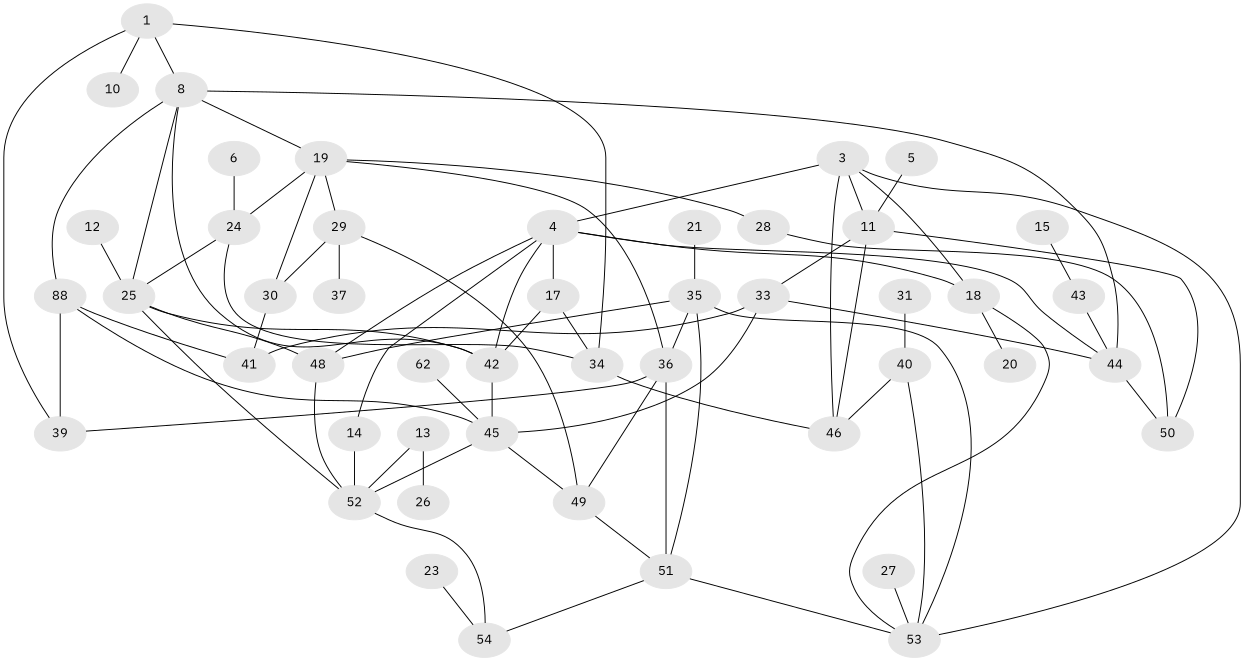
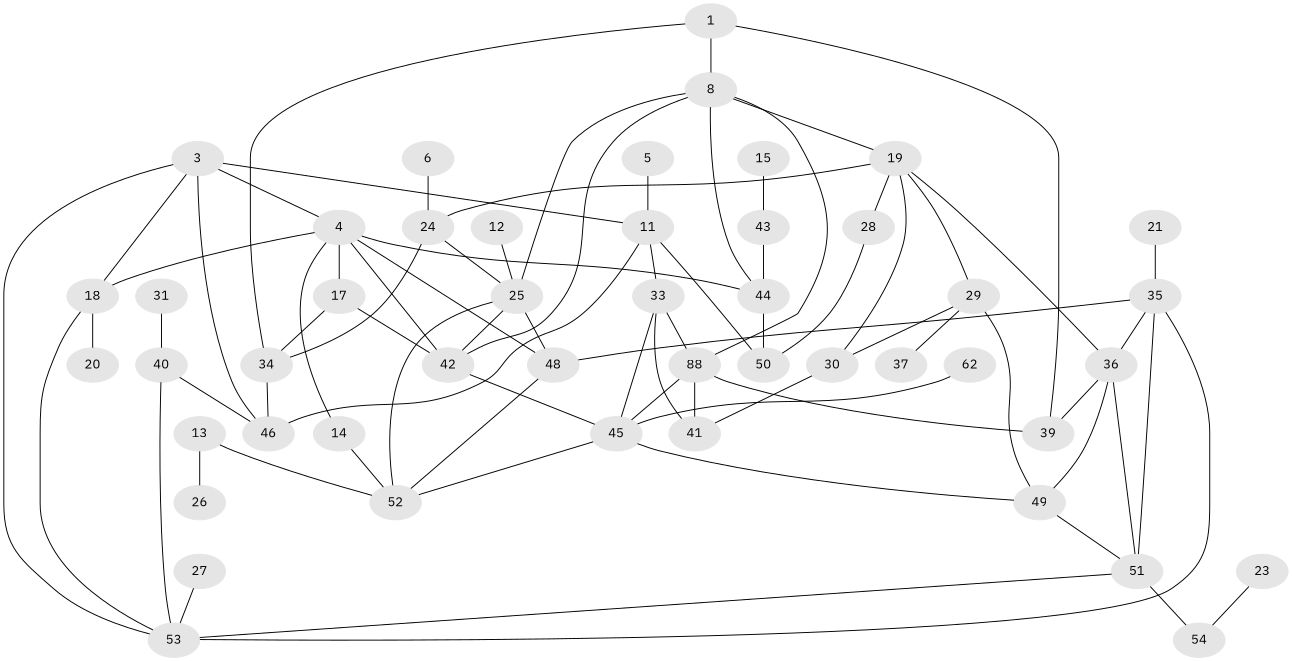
node "10": removed
edge "33" -- "44": now "33" -- "88"
edge "52" -- "54": removed
